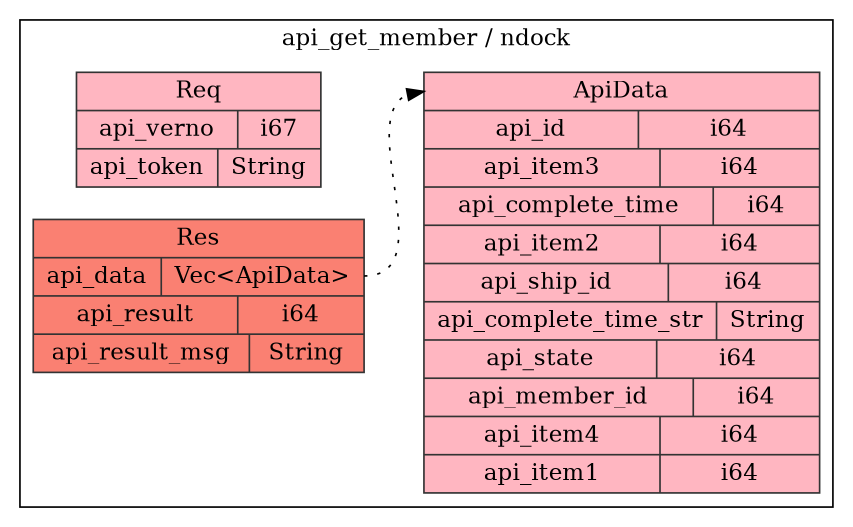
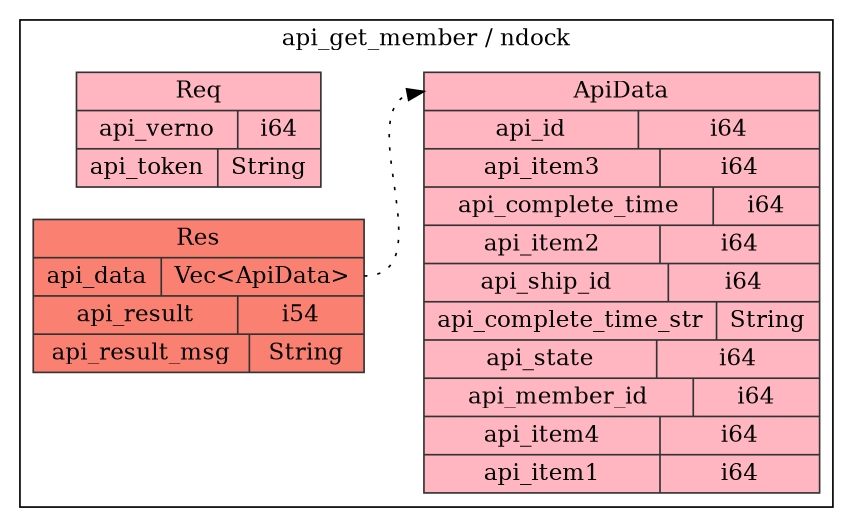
node "Req": text "i67" -> "i64"
node "Res": text "i64" -> "i54"
